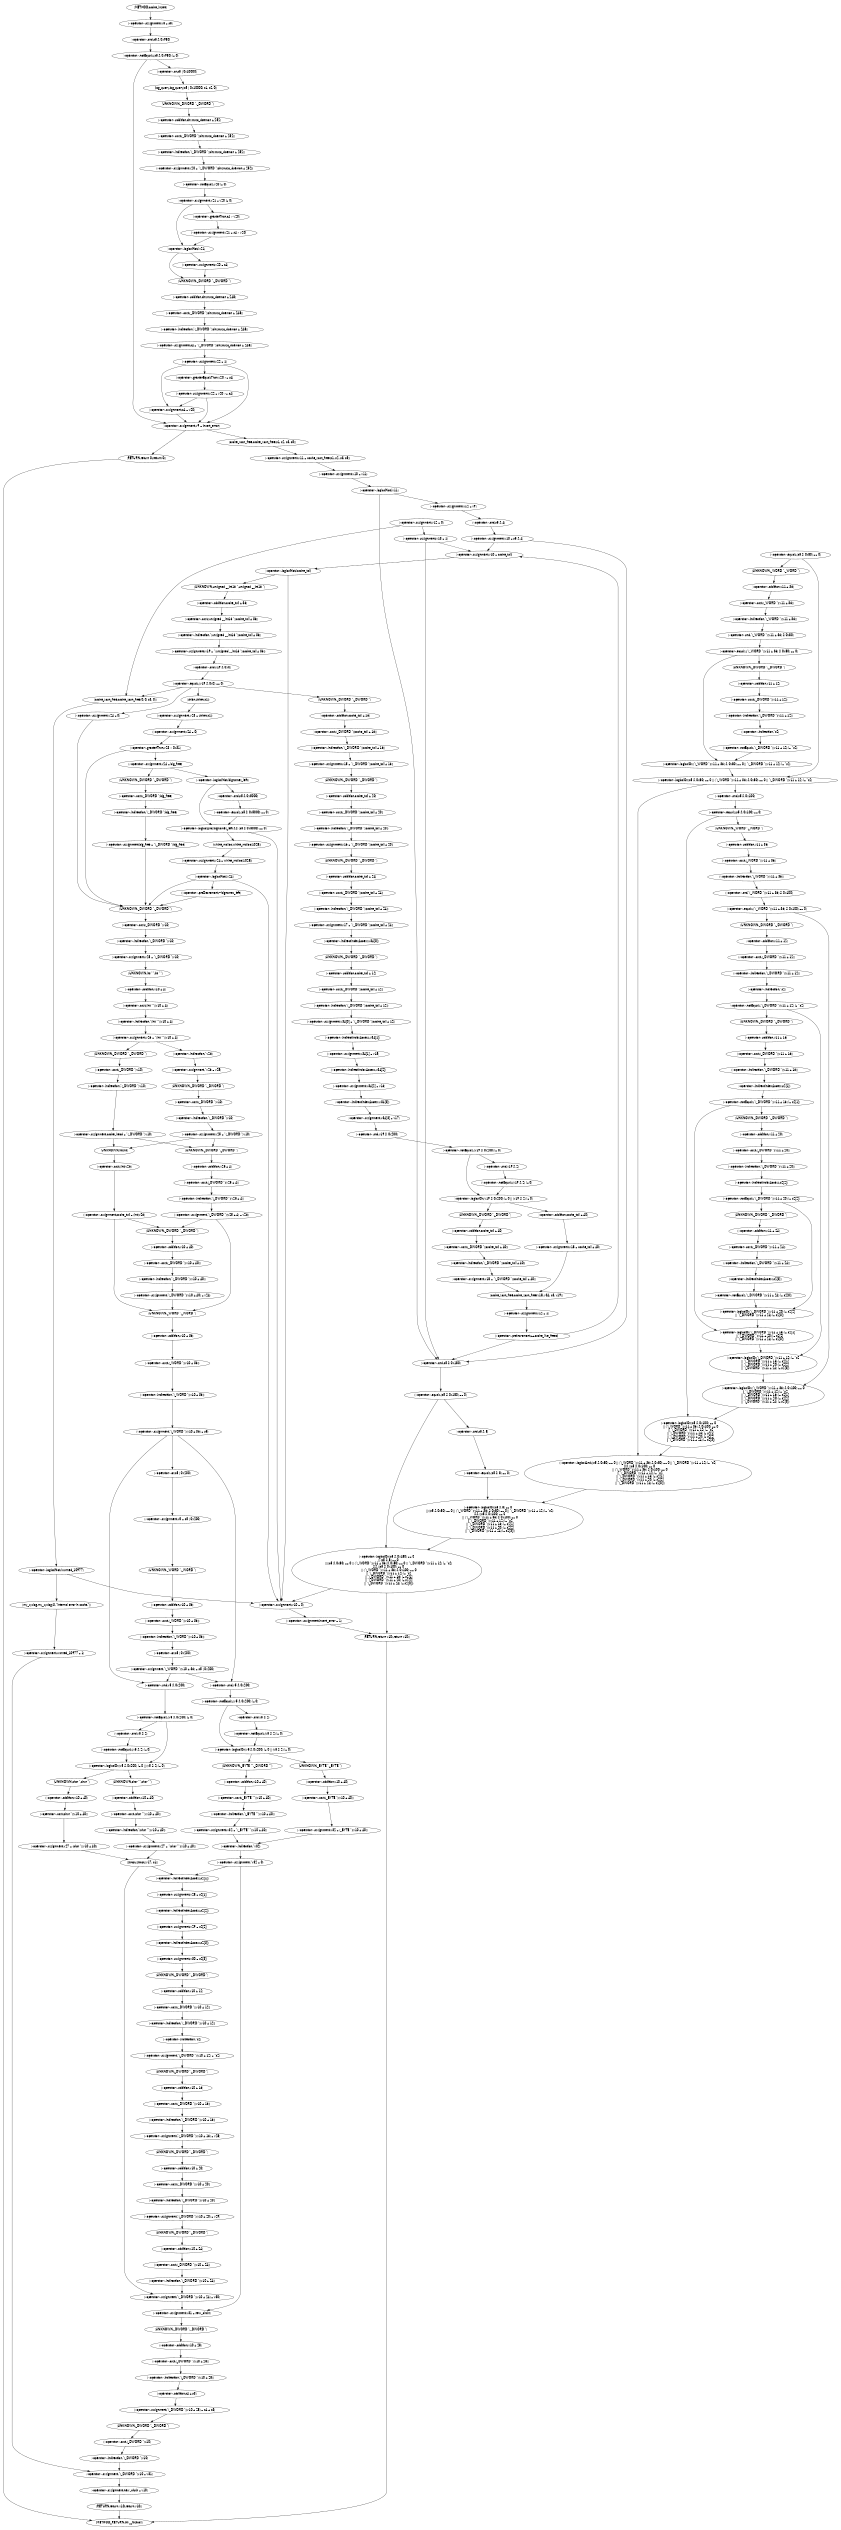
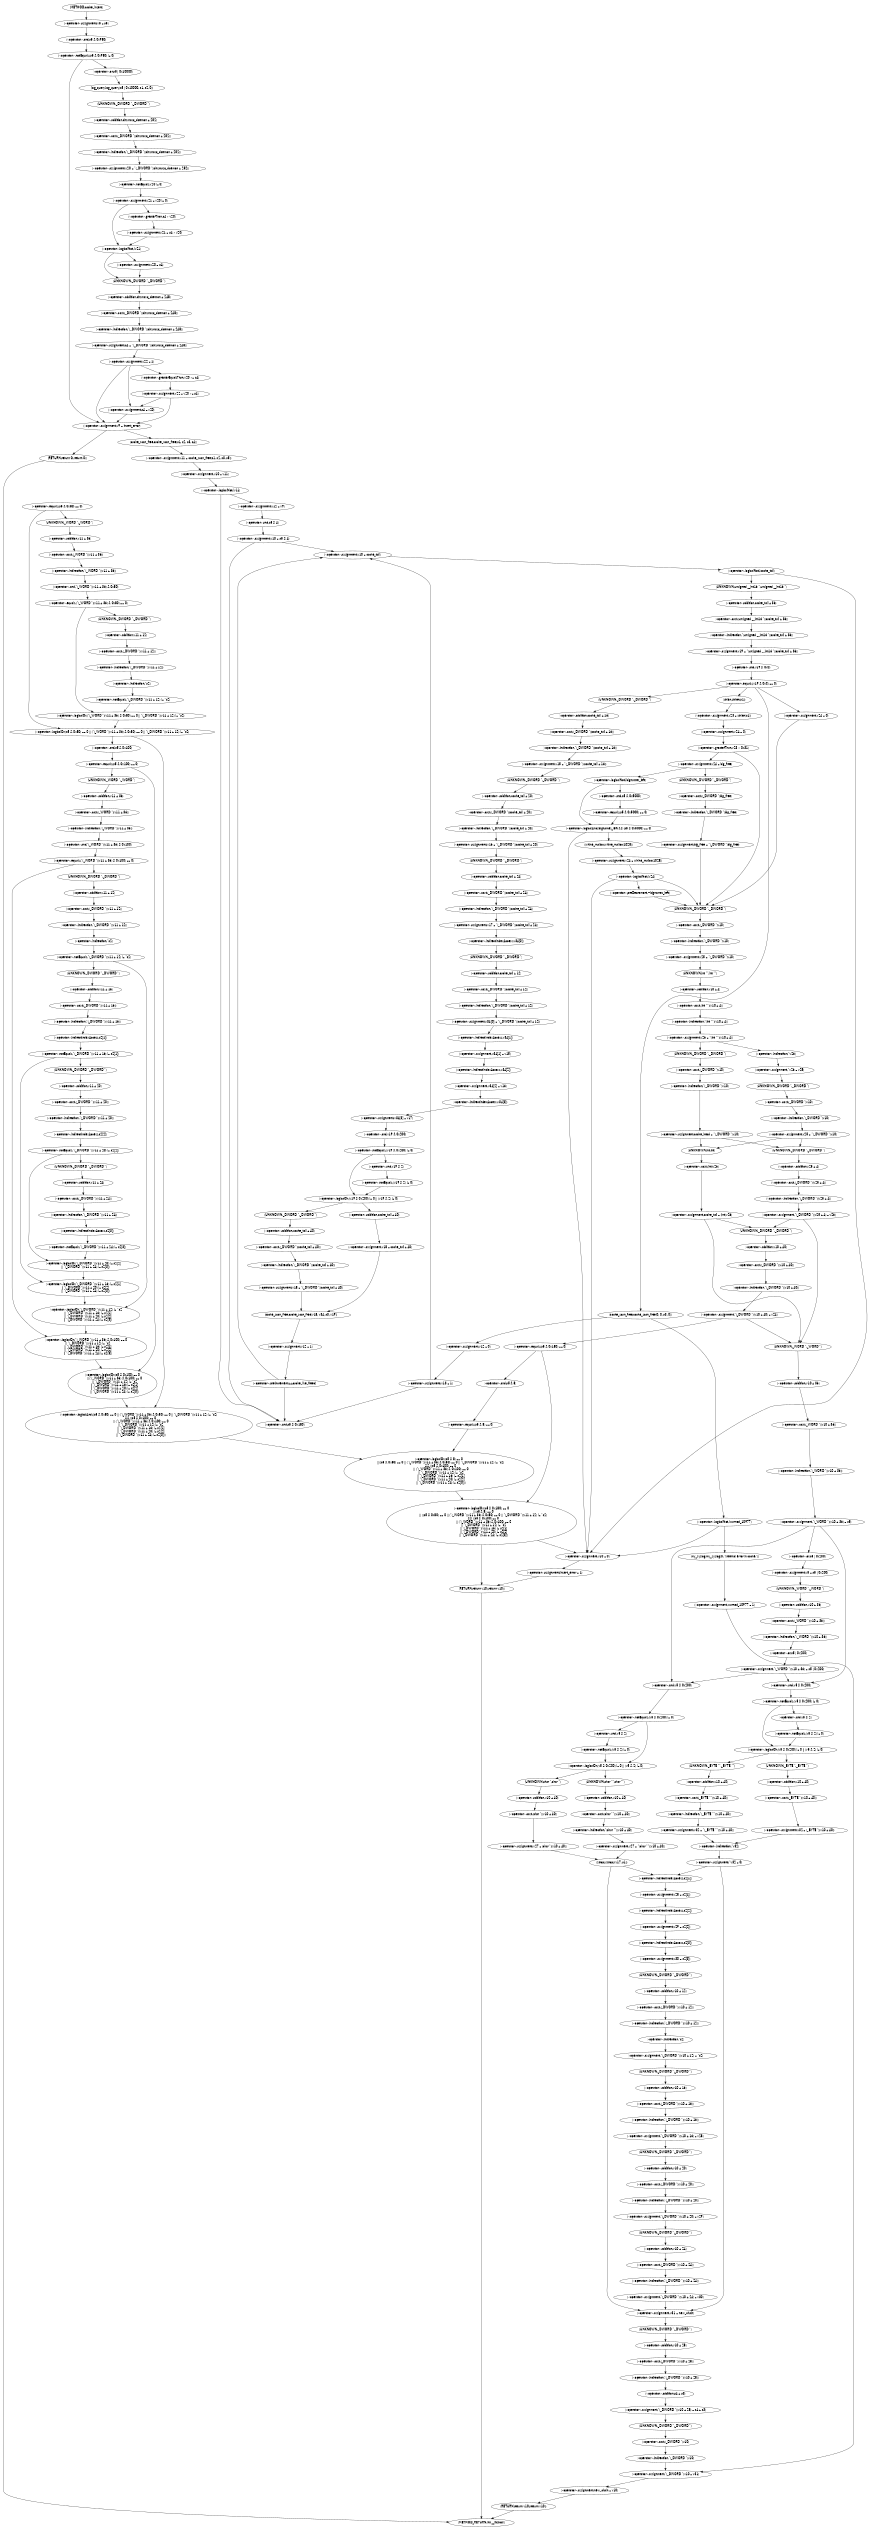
node "(cache_scan_free,cache_scan_free(a1, a2, a3, a5))": label "(cache_scan_free,cache_scan_free(a1, a2, a3, a5))" -> "(cache_scan_free,cache_scan_free(a1, a2, a3, a4))"
edge "(<operator>.assignment,v12 = 0)" -> "(cache_scan_free,cache_scan_free(0, 0, a3, 0))": reversed
edge "(<operator>.and,a5 & 0x180)" -> "(<operator>.equals,(a5 & 0x180) == 0)": now "(<operator>.assignment,*(_DWORD *)(v10 + 40) = v24)" -> "(<operator>.equals,(a5 & 0x180) == 0)"
node "(UNKNOWN,_BYTE **,_DWORD **)": label "(UNKNOWN,_BYTE **,_DWORD **)" -> "(UNKNOWN,_BYTE **,_BYTE **)"
edge "(strcpy,strcpy(v17, a1))" -> "(<operator>.assignment,*(_DWORD *)(v10 + 24) = v30)": now "(strcpy,strcpy(v17, a1))" -> "(<operator>.assignment,v31 = new_chain)"
